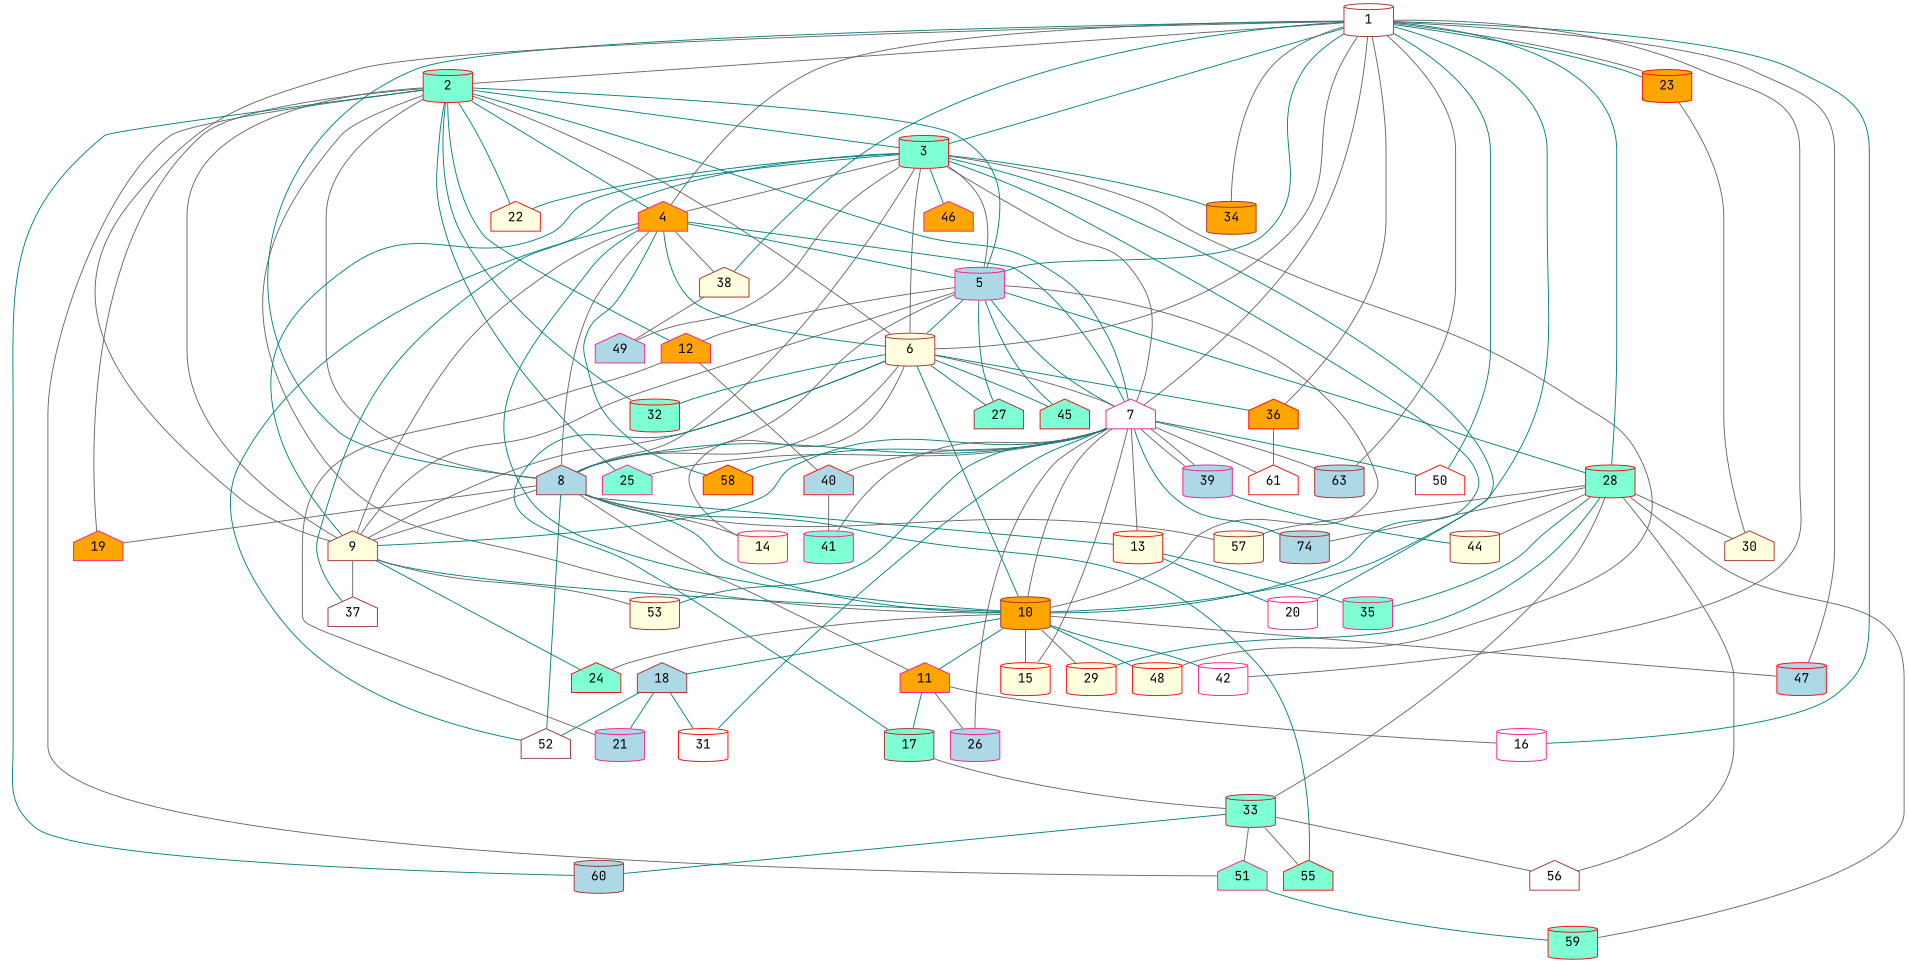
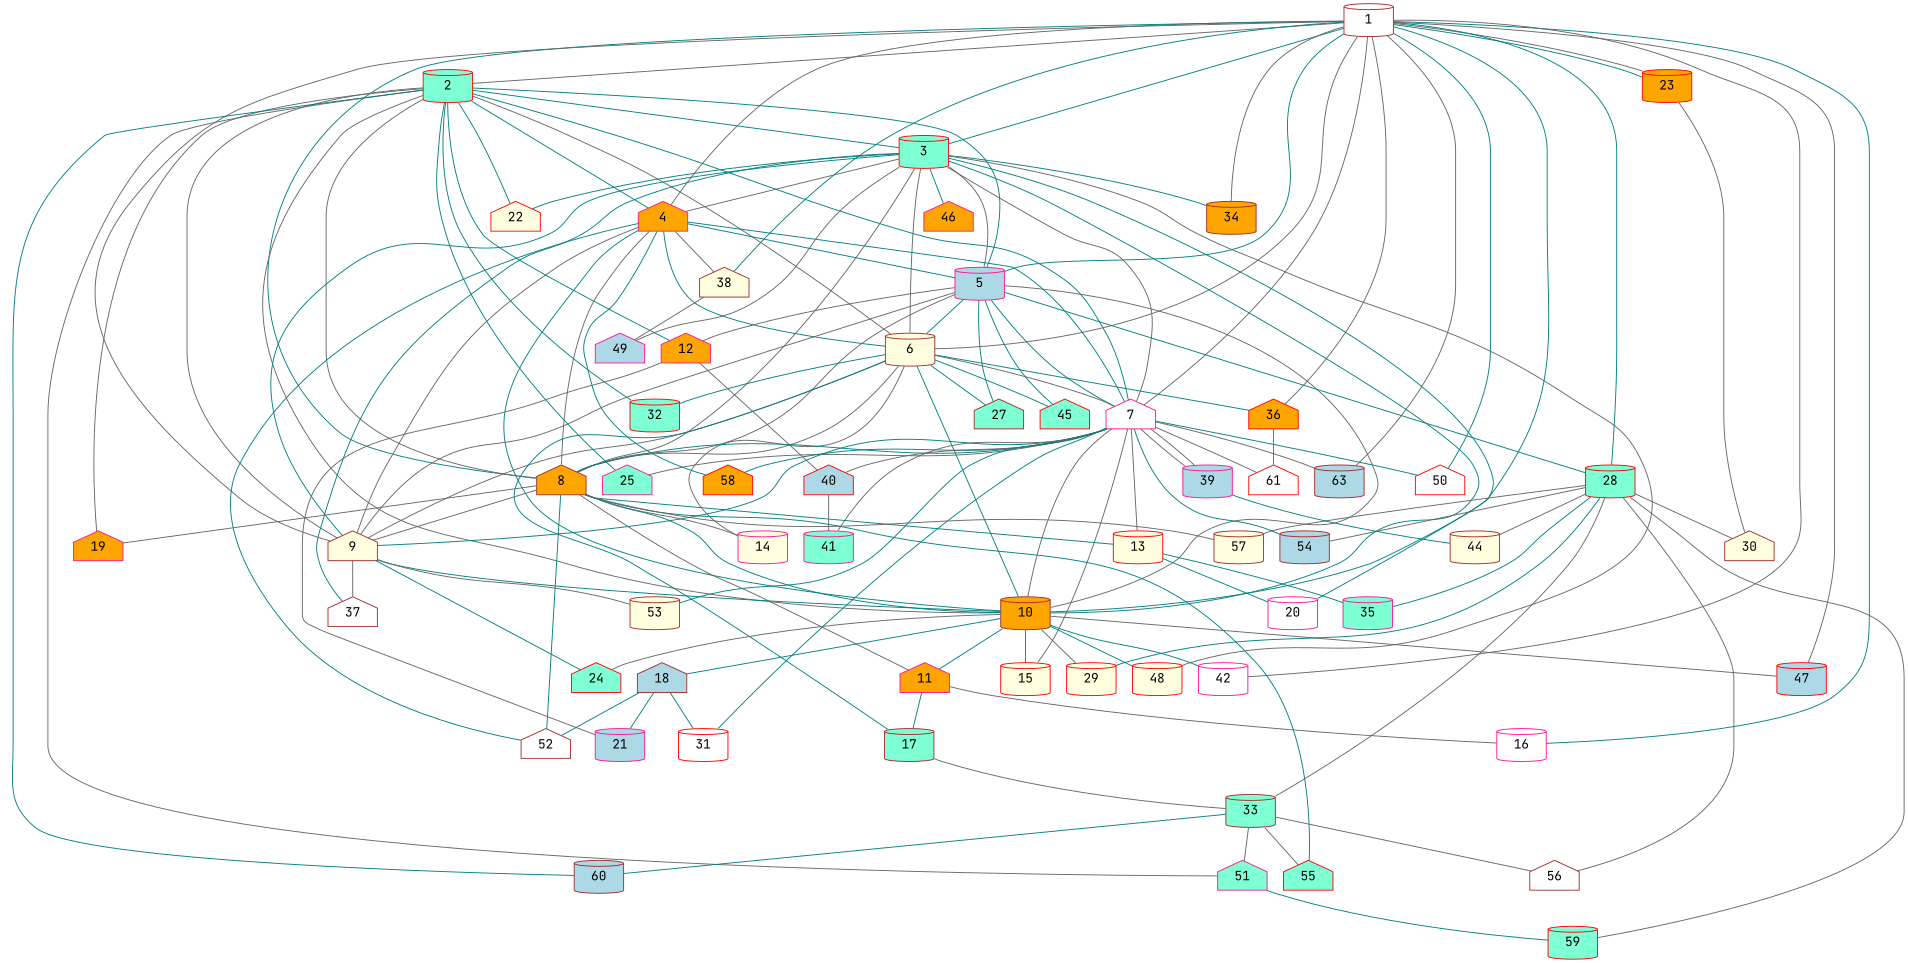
node "8": fillcolor lightblue -> orange
node "74": label "74" -> "54"
node "26": removed
